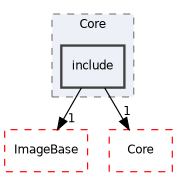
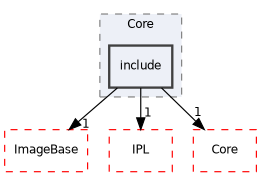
node "IPL": added
